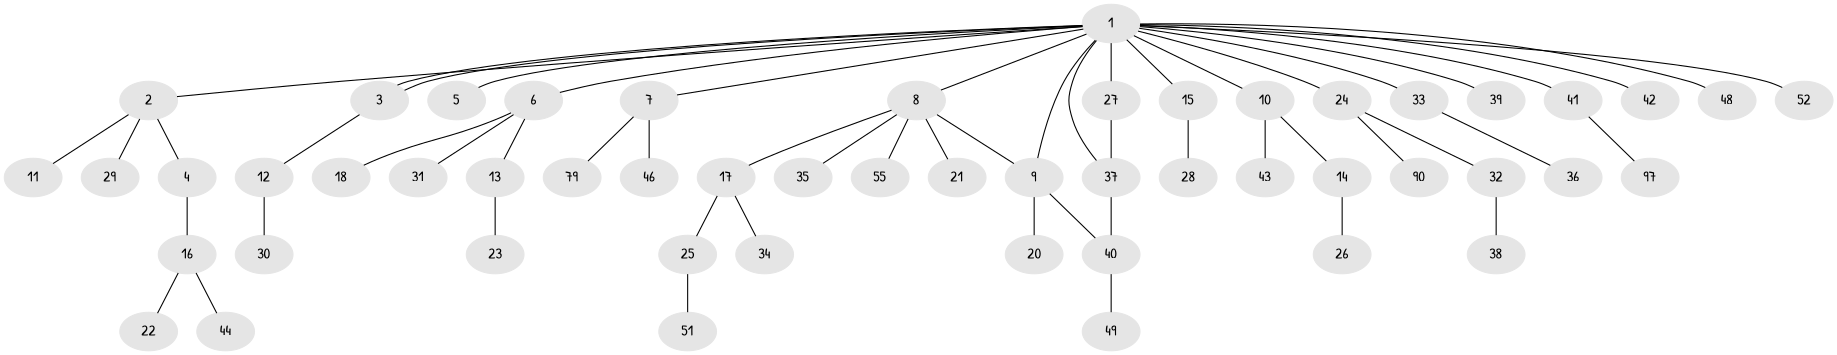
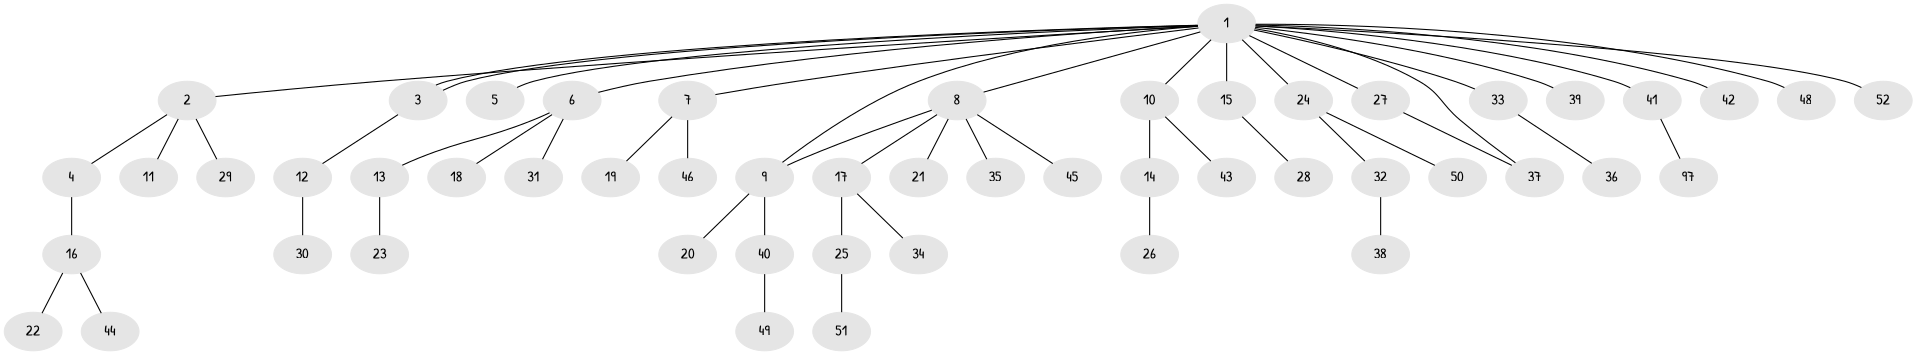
node "79": label "79" -> "19"
node "55": label "55" -> "45"
node "90": label "90" -> "50"
edge "37" -- "40": removed
